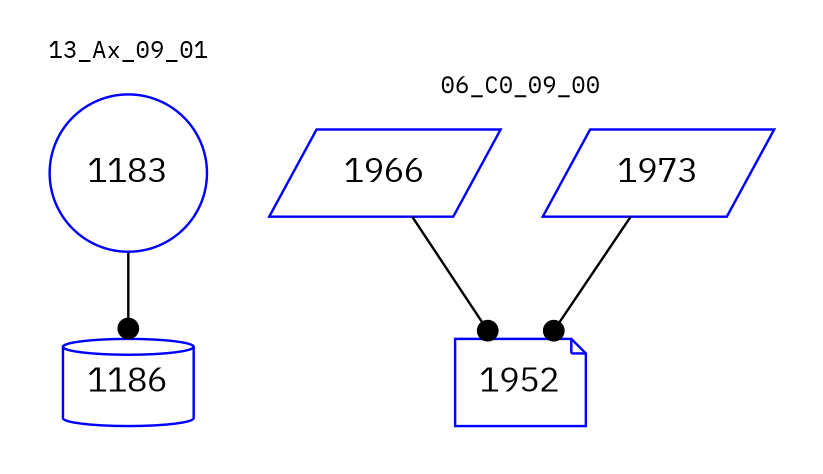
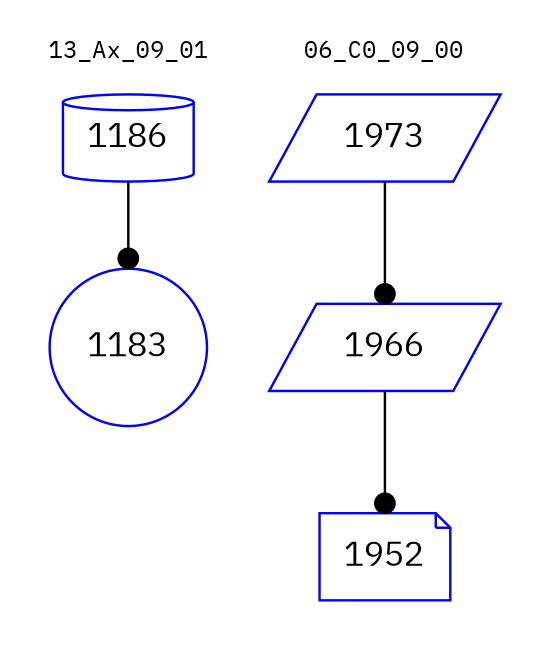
edge "1973" -> "1952": now "1973" -> "1966"
edge "1183" -> "1186": reversed
